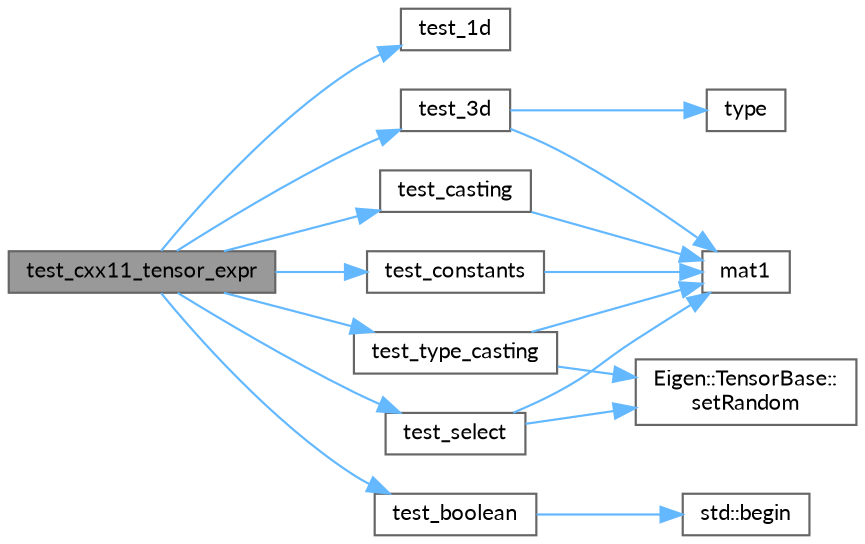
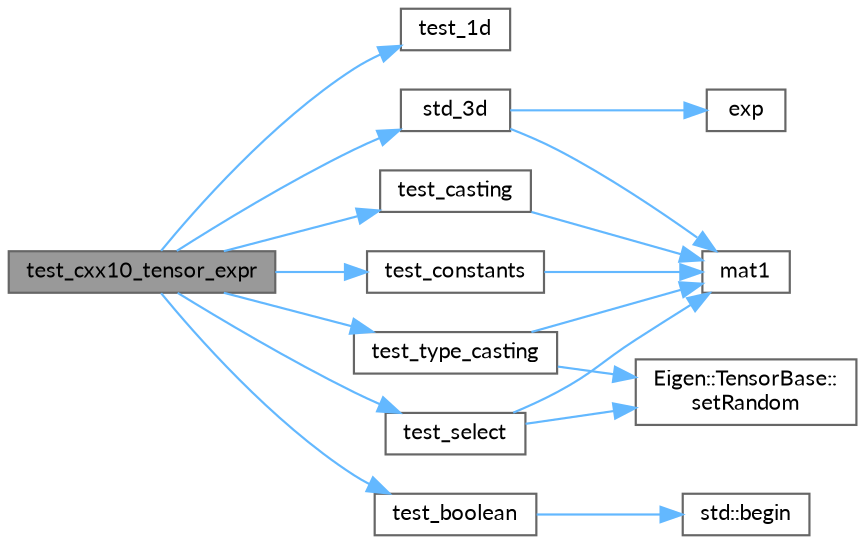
node "test_3d": label "test_3d" -> "std_3d"
node "type": label "type" -> "exp"
node "test_cxx11_tensor_expr": label "test_cxx11_tensor_expr" -> "test_cxx10_tensor_expr"
